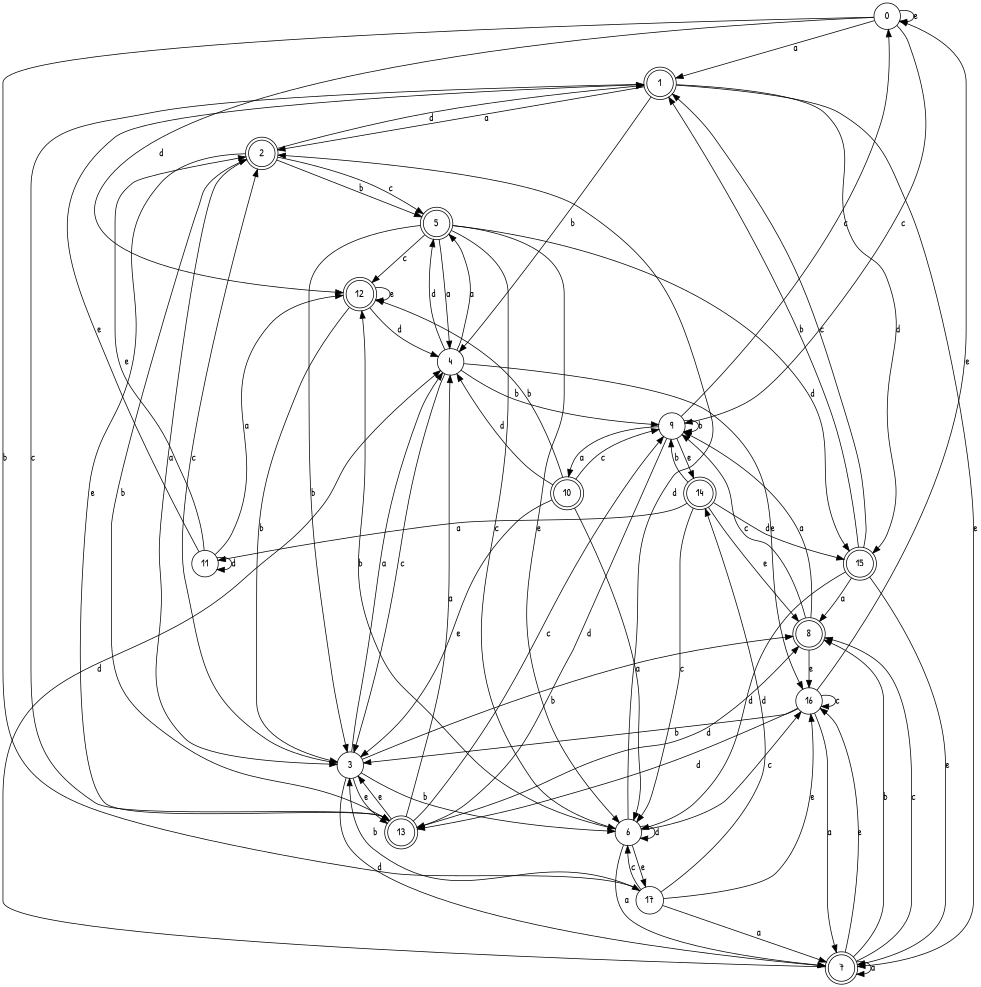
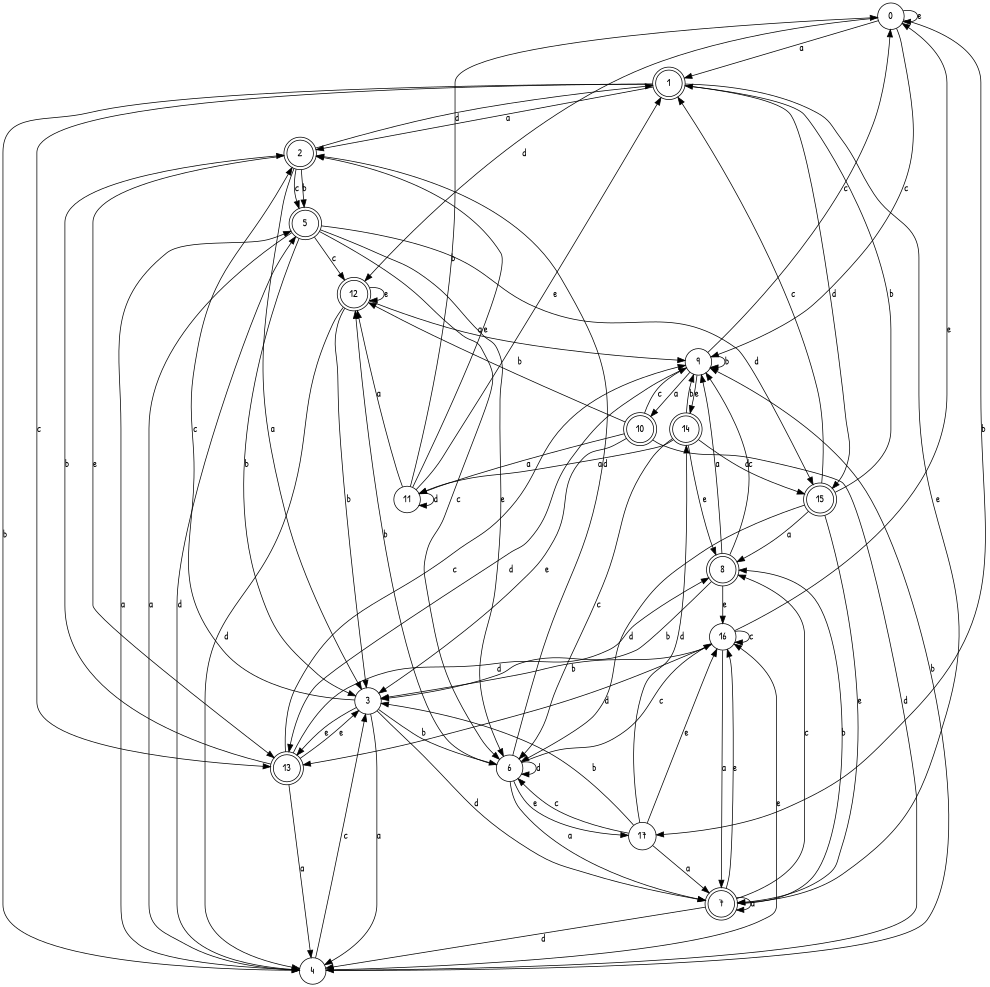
edge "11" -> "0": added, label "b"
edge "12" -> "9": added, label "a"
edge "10" -> "6": now "10" -> "11"
edge "3" -> "8": reversed
